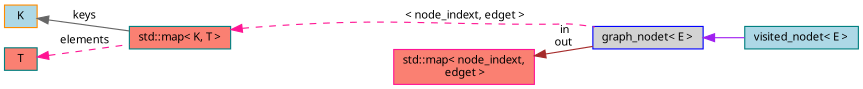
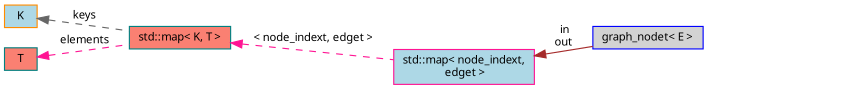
edge "graph_nodet< E >" -> "std::map< K, T >": now "std::map< node_indext, edget >" -> "std::map< K, T >"
edge "std::map< K, T >" -> "K": style solid -> dashed
node "visited_nodet< E >": removed
node "std::map< node_indext, edget >": fillcolor salmon -> lightblue
